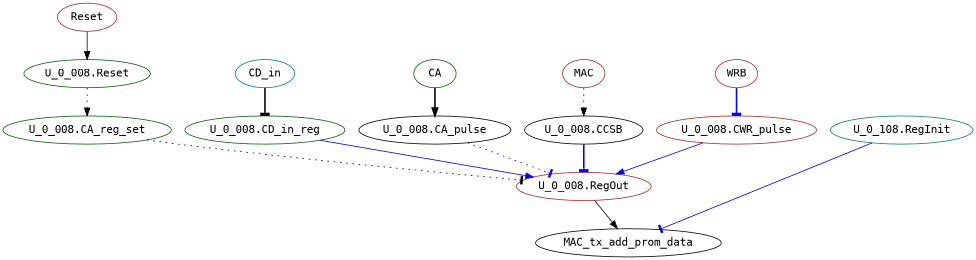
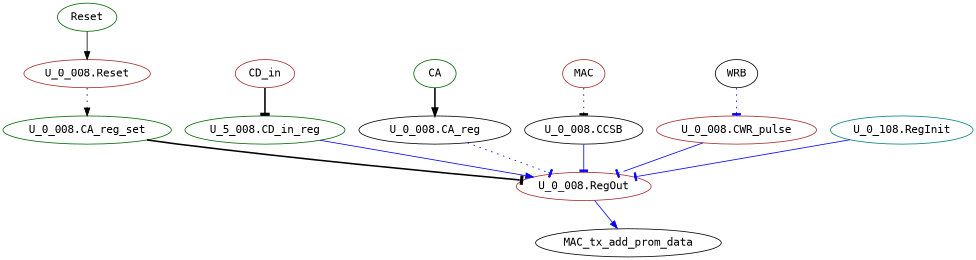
node "Reset": color brown -> darkgreen
node "U_0_008.Reset": color darkgreen -> brown
node "CD_in": color teal -> brown
node "WRB": color brown -> black
edge "MAC" -> "U_0_008.CCSB": arrowhead normal -> tee
edge "WRB" -> "U_0_008.CWR_pulse": style bold -> dotted
node "U_0_008.CD_in_reg": label "U_0_008.CD_in_reg" -> "U_5_008.CD_in_reg"
node "U_0_008.CA_pulse": label "U_0_008.CA_pulse" -> "U_0_008.CA_reg"
edge "U_0_008.CCSB" -> "U_0_008.RegOut": style bold -> solid
edge "U_0_008.CWR_pulse" -> "U_0_008.RegOut": arrowhead normal -> tee
edge "U_0_008.CA_reg_set" -> "U_0_008.RegOut": style dotted -> bold
edge "U_0_108.RegInit" -> "MAC_tx_add_prom_data": now "U_0_108.RegInit" -> "U_0_008.RegOut"
edge "U_0_008.RegOut" -> "MAC_tx_add_prom_data": color black -> blue
